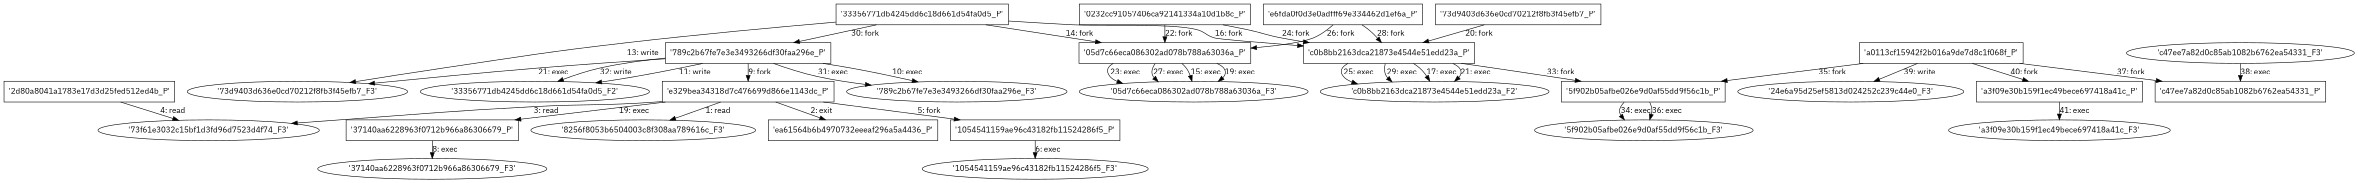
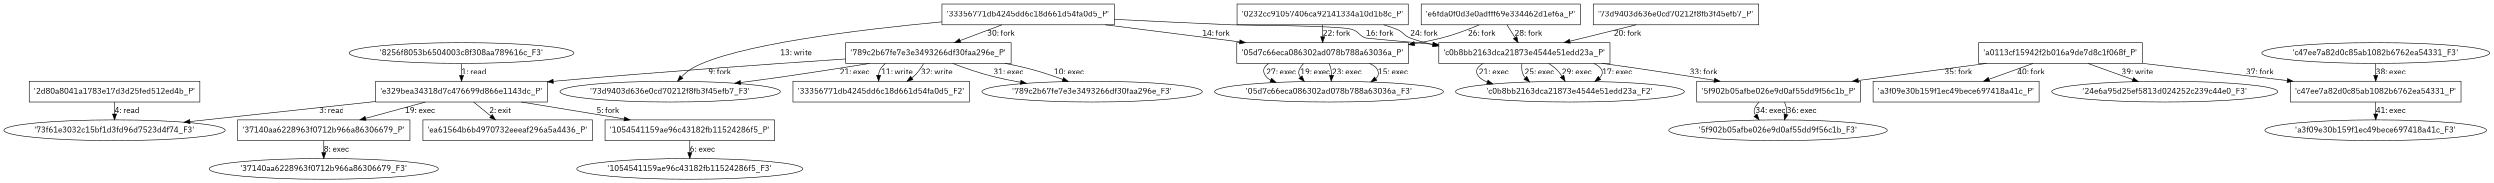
node "'33356771db4245dd6c18d661d54fa0d5_F2'": shape ellipse -> box
edge "'a3f09e30b159f1ec49bece697418a41c_P'" -> "'a3f09e30b159f1ec49bece697418a41c_F3'": now "'c47ee7a82d0c85ab1082b6762ea54331_P'" -> "'a3f09e30b159f1ec49bece697418a41c_F3'"
edge "'e329bea34318d7c476699d866e1143dc_P'" -> "'8256f8053b6504003c8f308aa789616c_F3'": reversed
